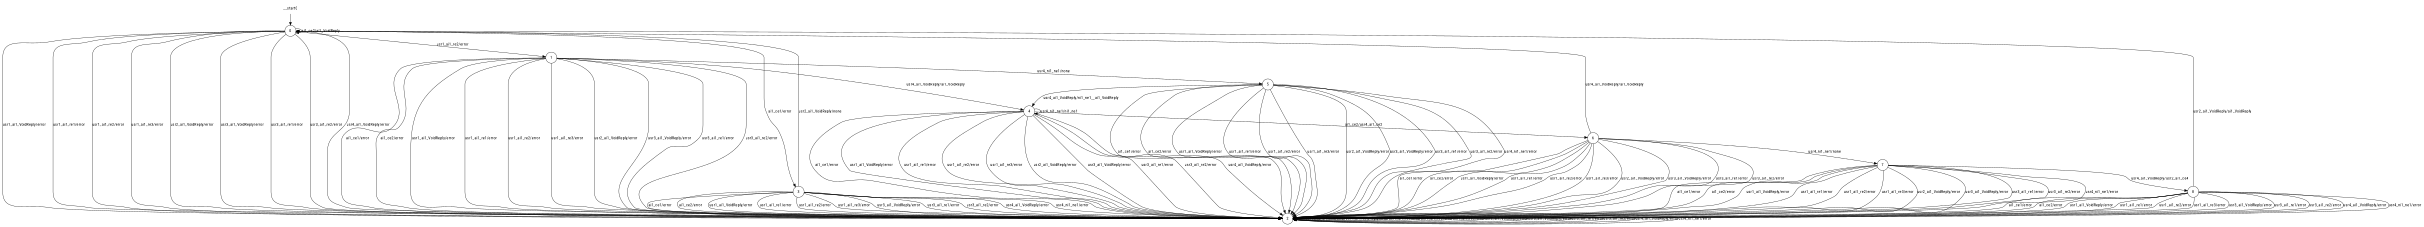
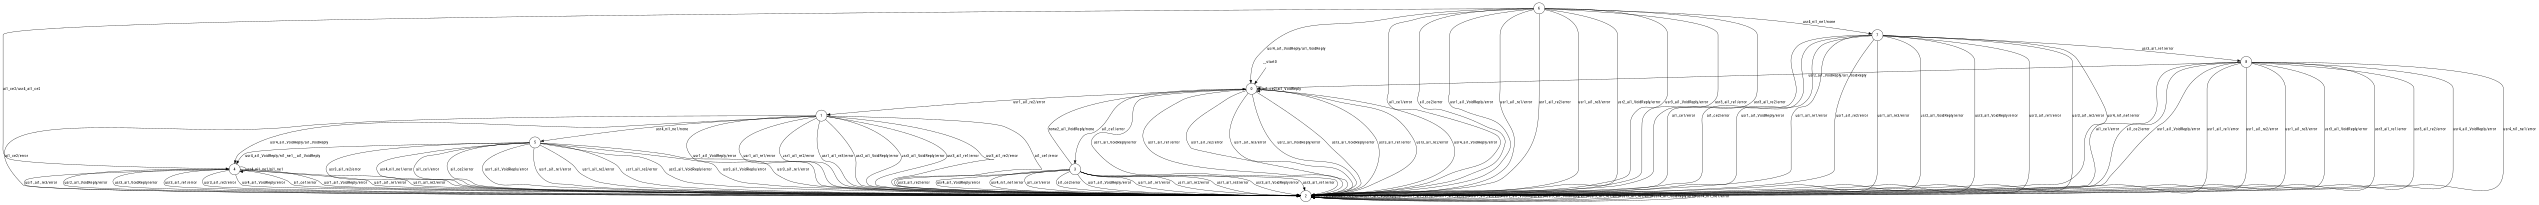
edge "3" -> "0": label "usr2_ai1_VoidReply/none" -> "none2_ai1_VoidReply/none"
edge "4" -> "6": reversed
edge "7" -> "8": label "usr4_ai1_VoidReply/usr2_ai1_ce4" -> "usr3_ai1_re1/error"
